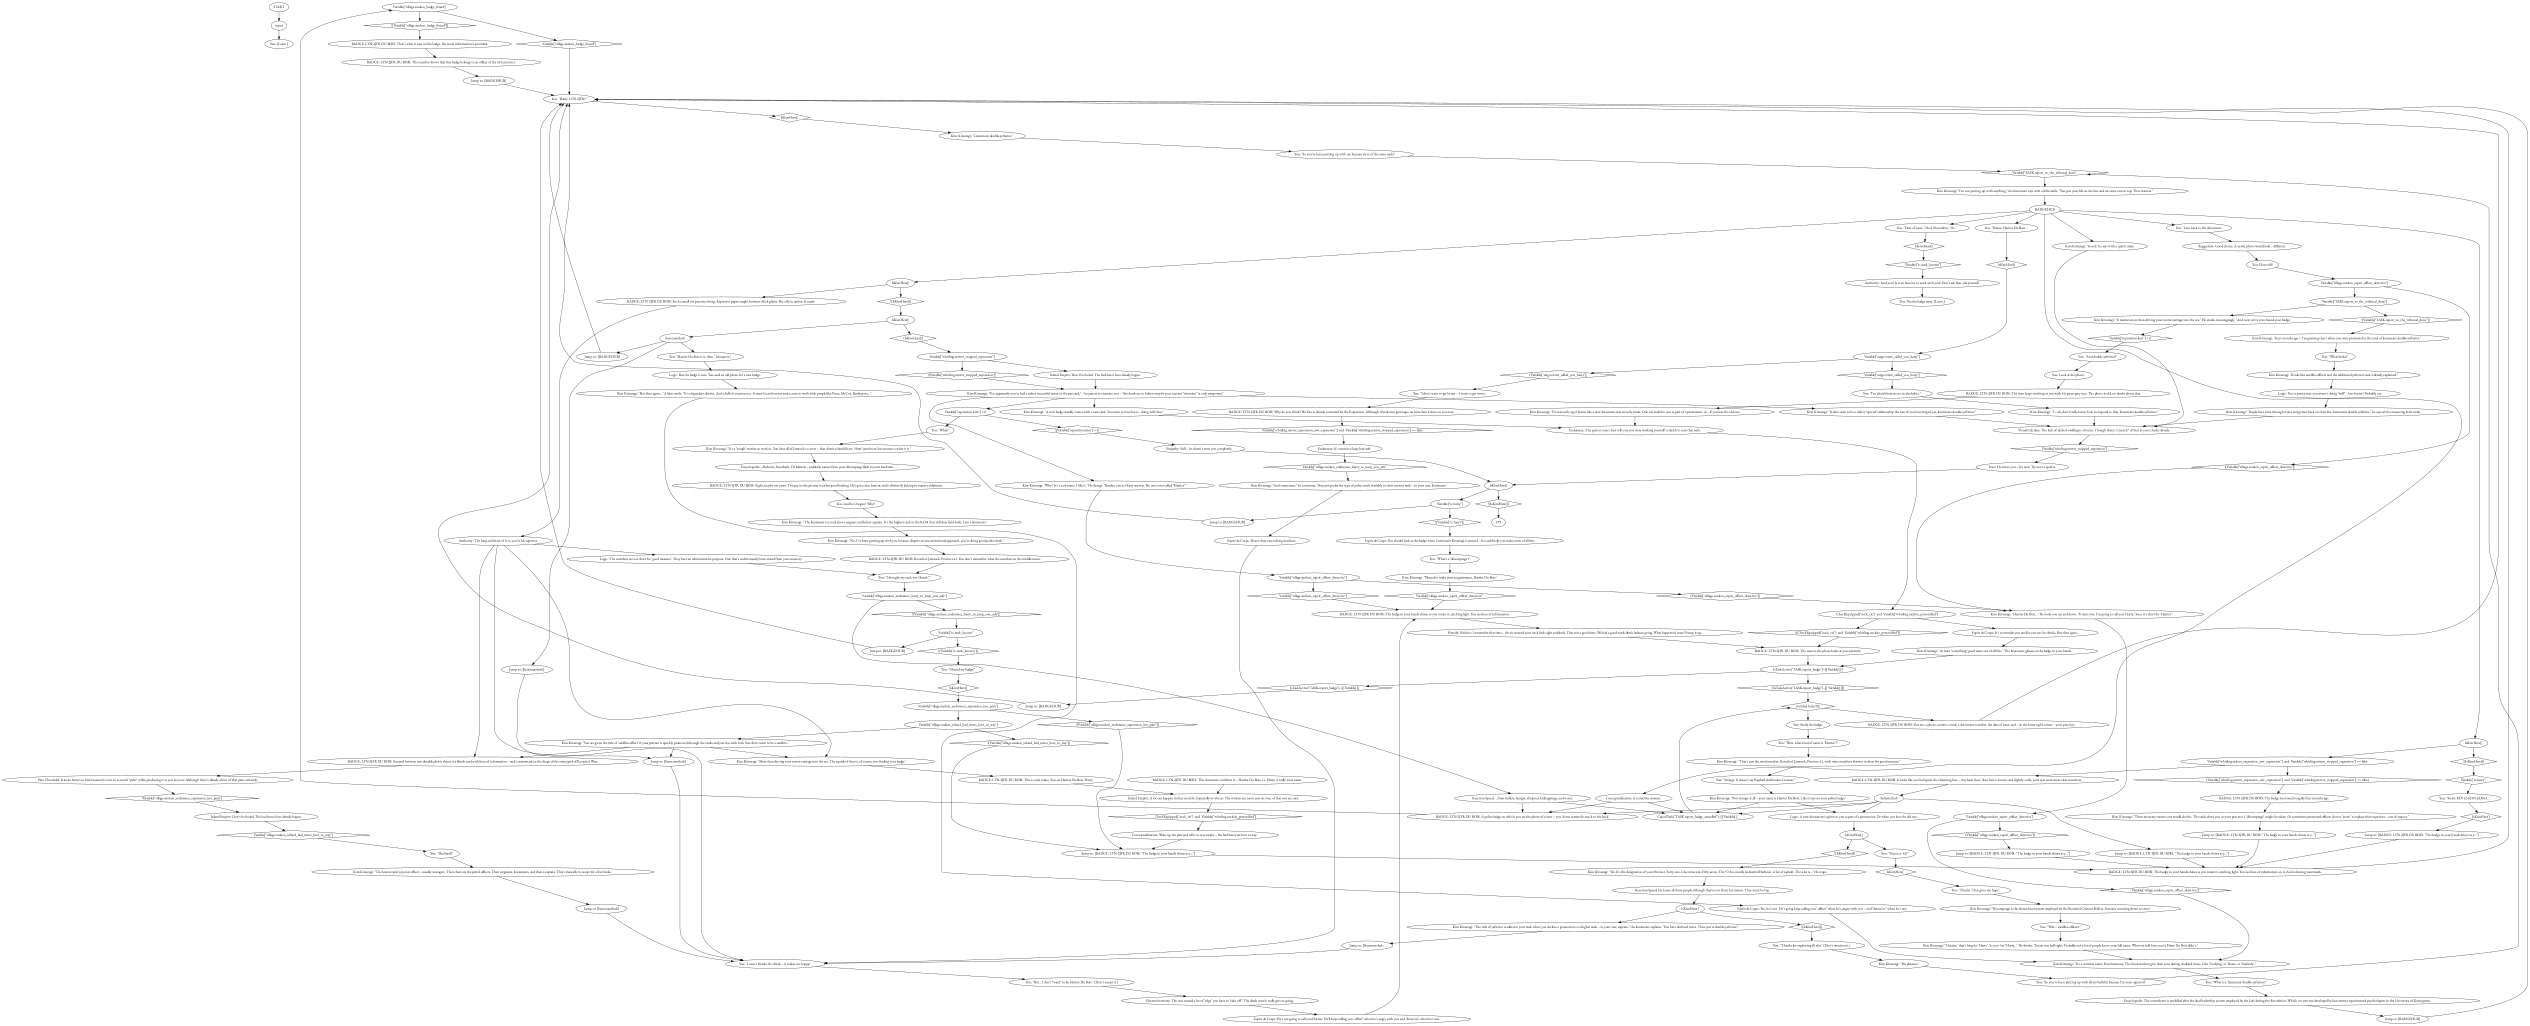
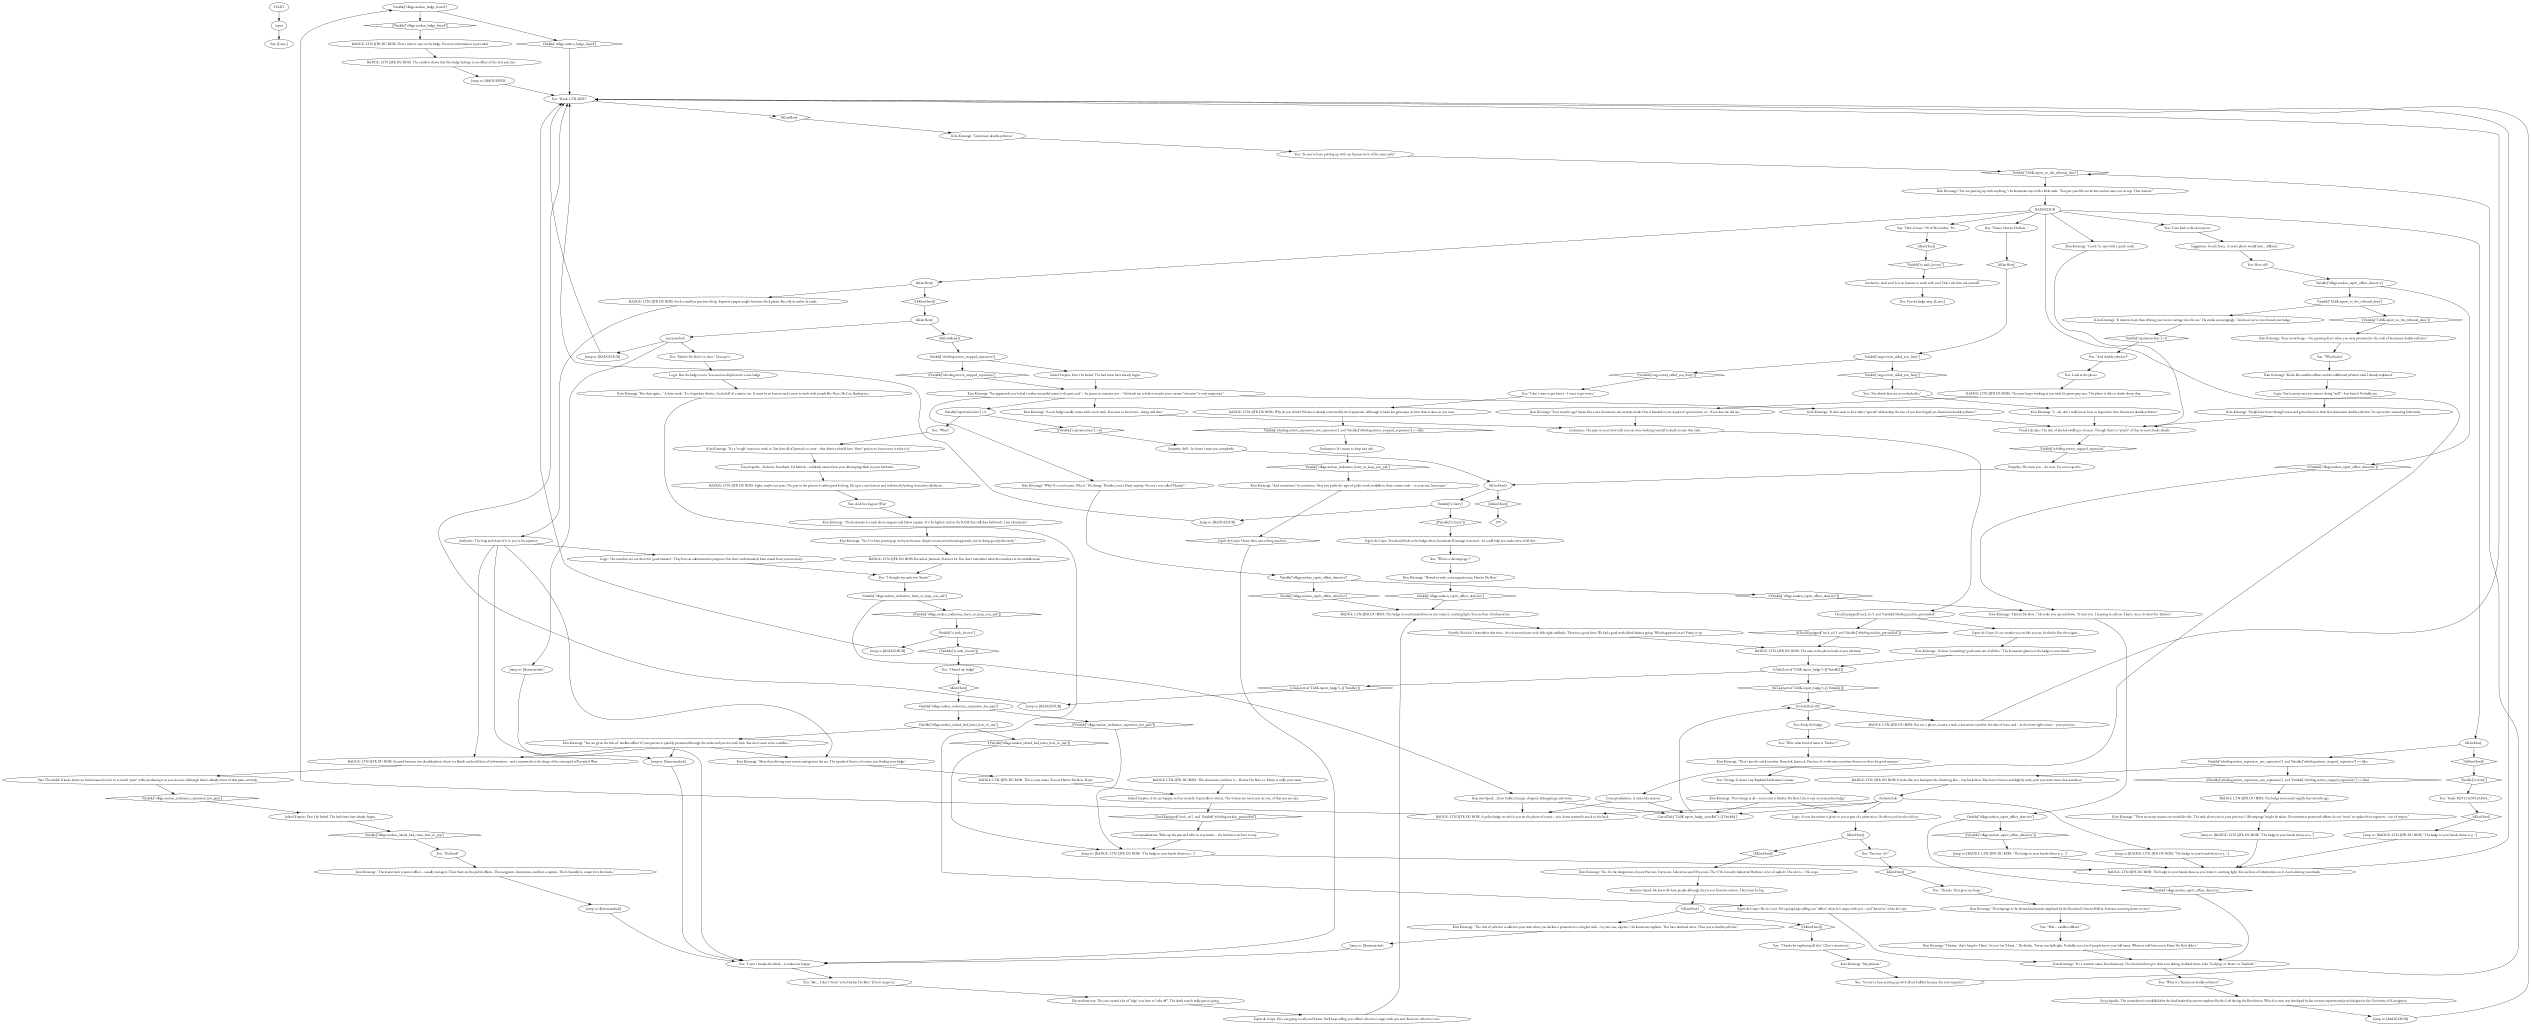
node "Four: He trusts you -- for now. Try not to spoil it.": label "Four: He trusts you -- for now. Try not to spoil it." -> "Empathy: He trusts you -- for now. Try not to spoil it."
node "199": shape ellipse -> diamond
node "Esprit de Corps: Heavy-duty case-solving machine.": shape ellipse -> diamond
